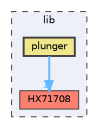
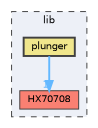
node "HX71708": label "HX71708" -> "HX70708"
